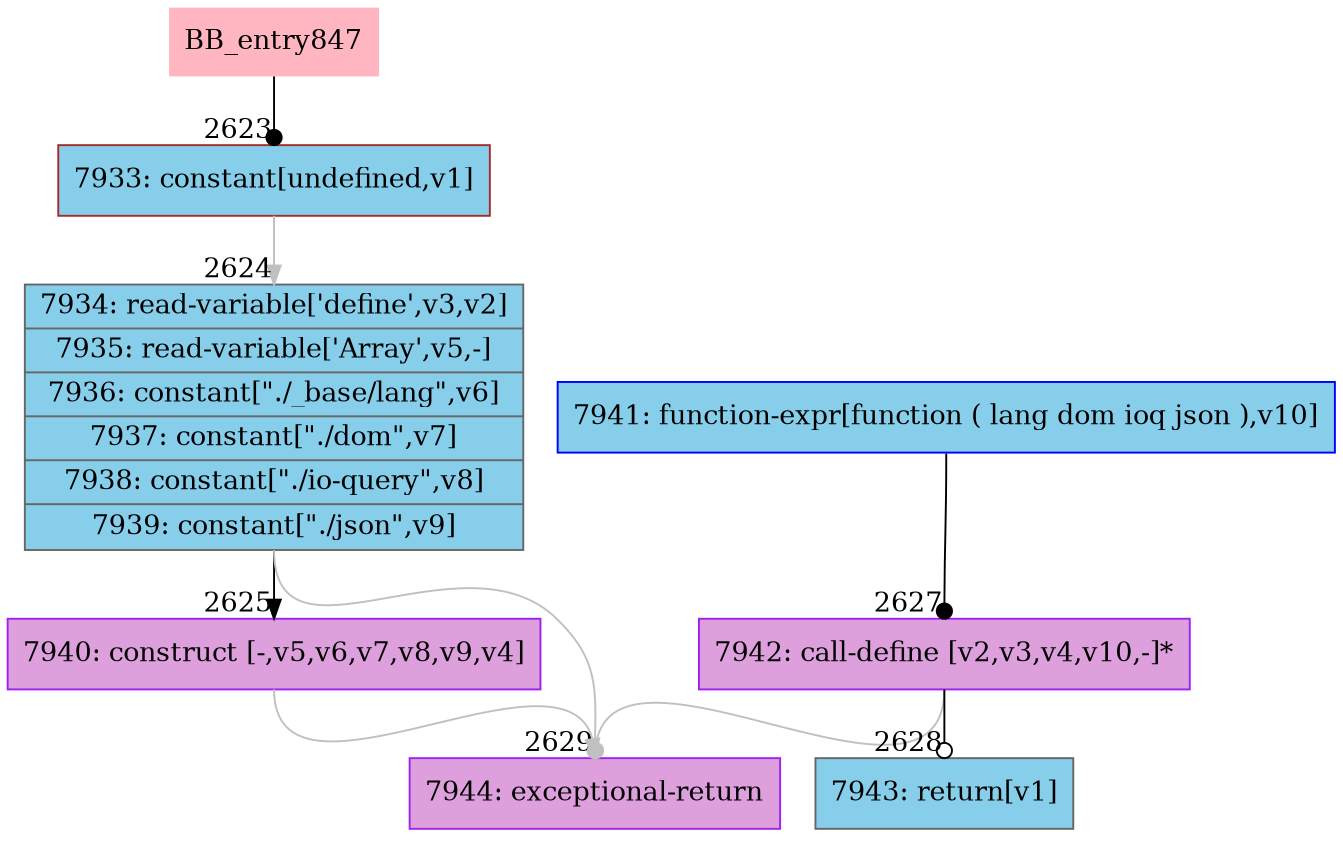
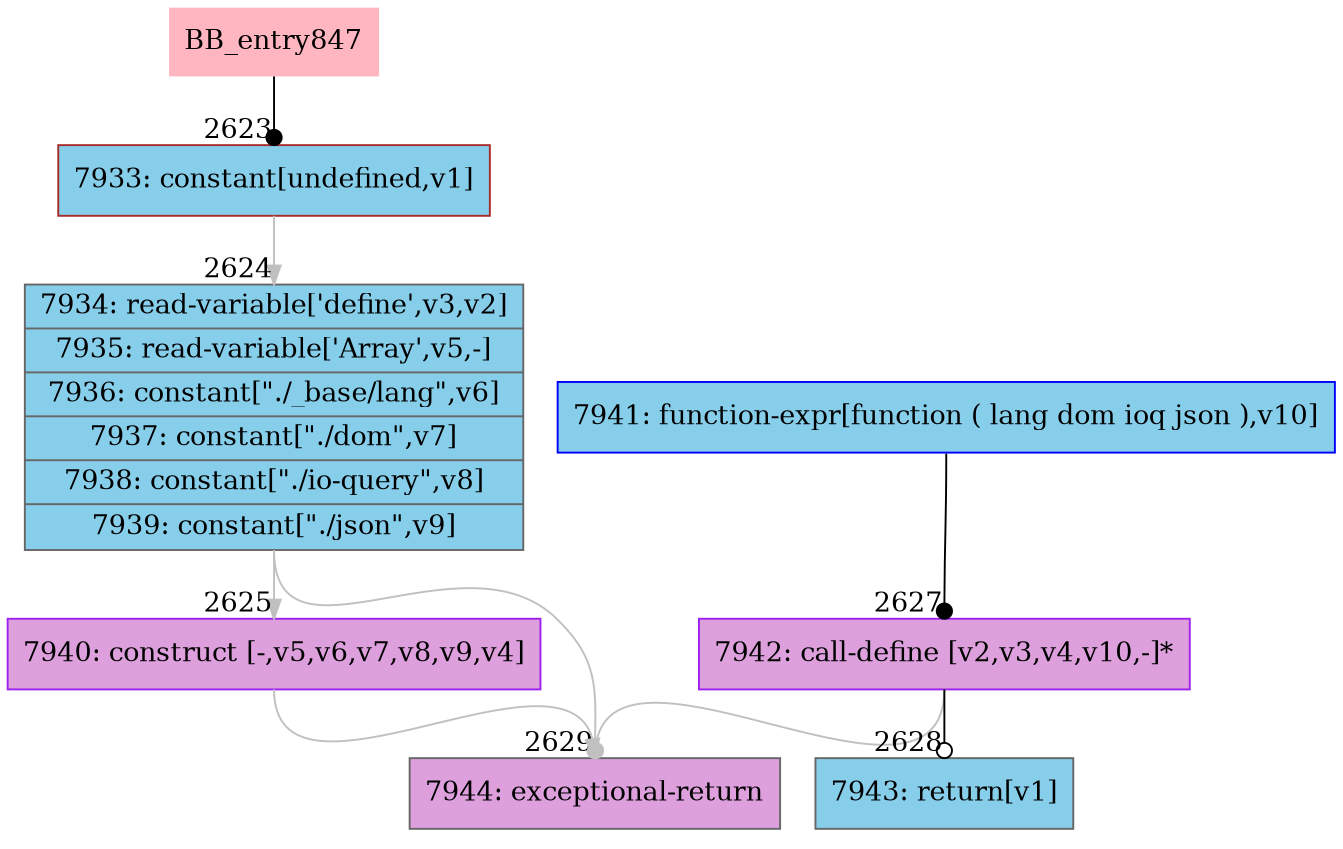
edge "7934: read-variable['define',v3,v2]" -> "7940: construct [-,v5,v6,v7,v8,v9,v4]": color black -> gray
node "7944: exceptional-return": color purple -> gray40
